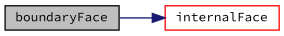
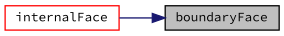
edge "boundaryFace" -> "internalFace": reversed
